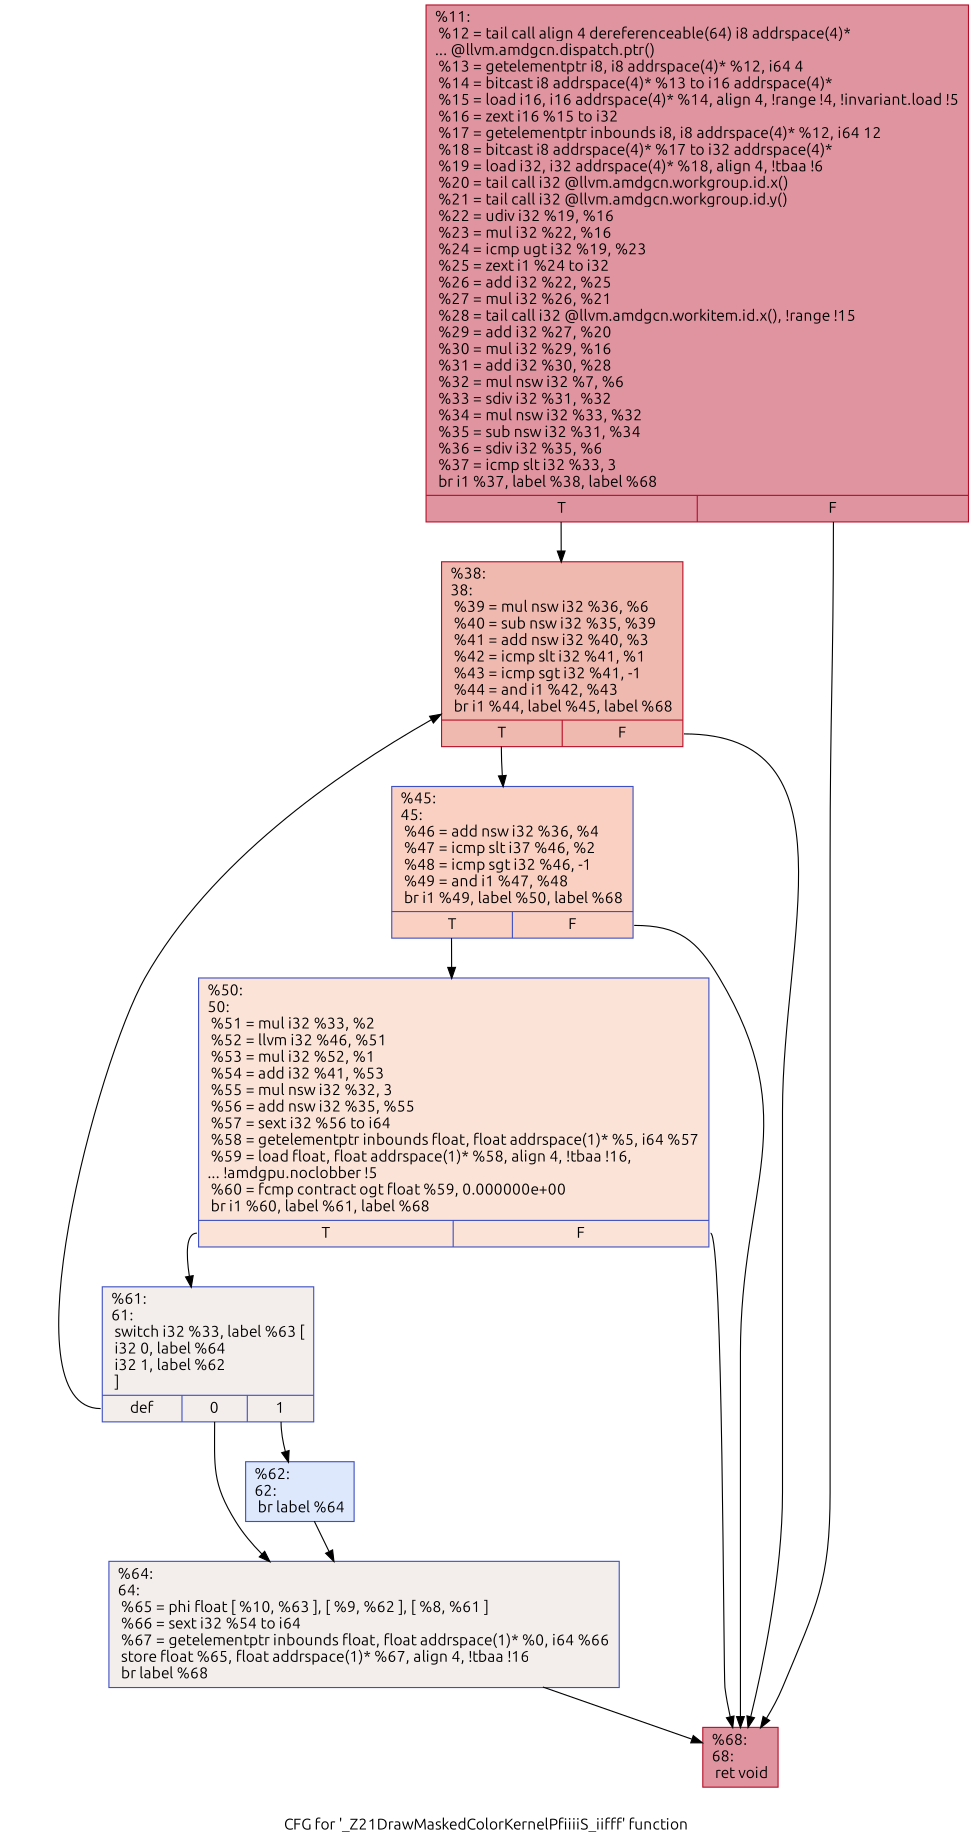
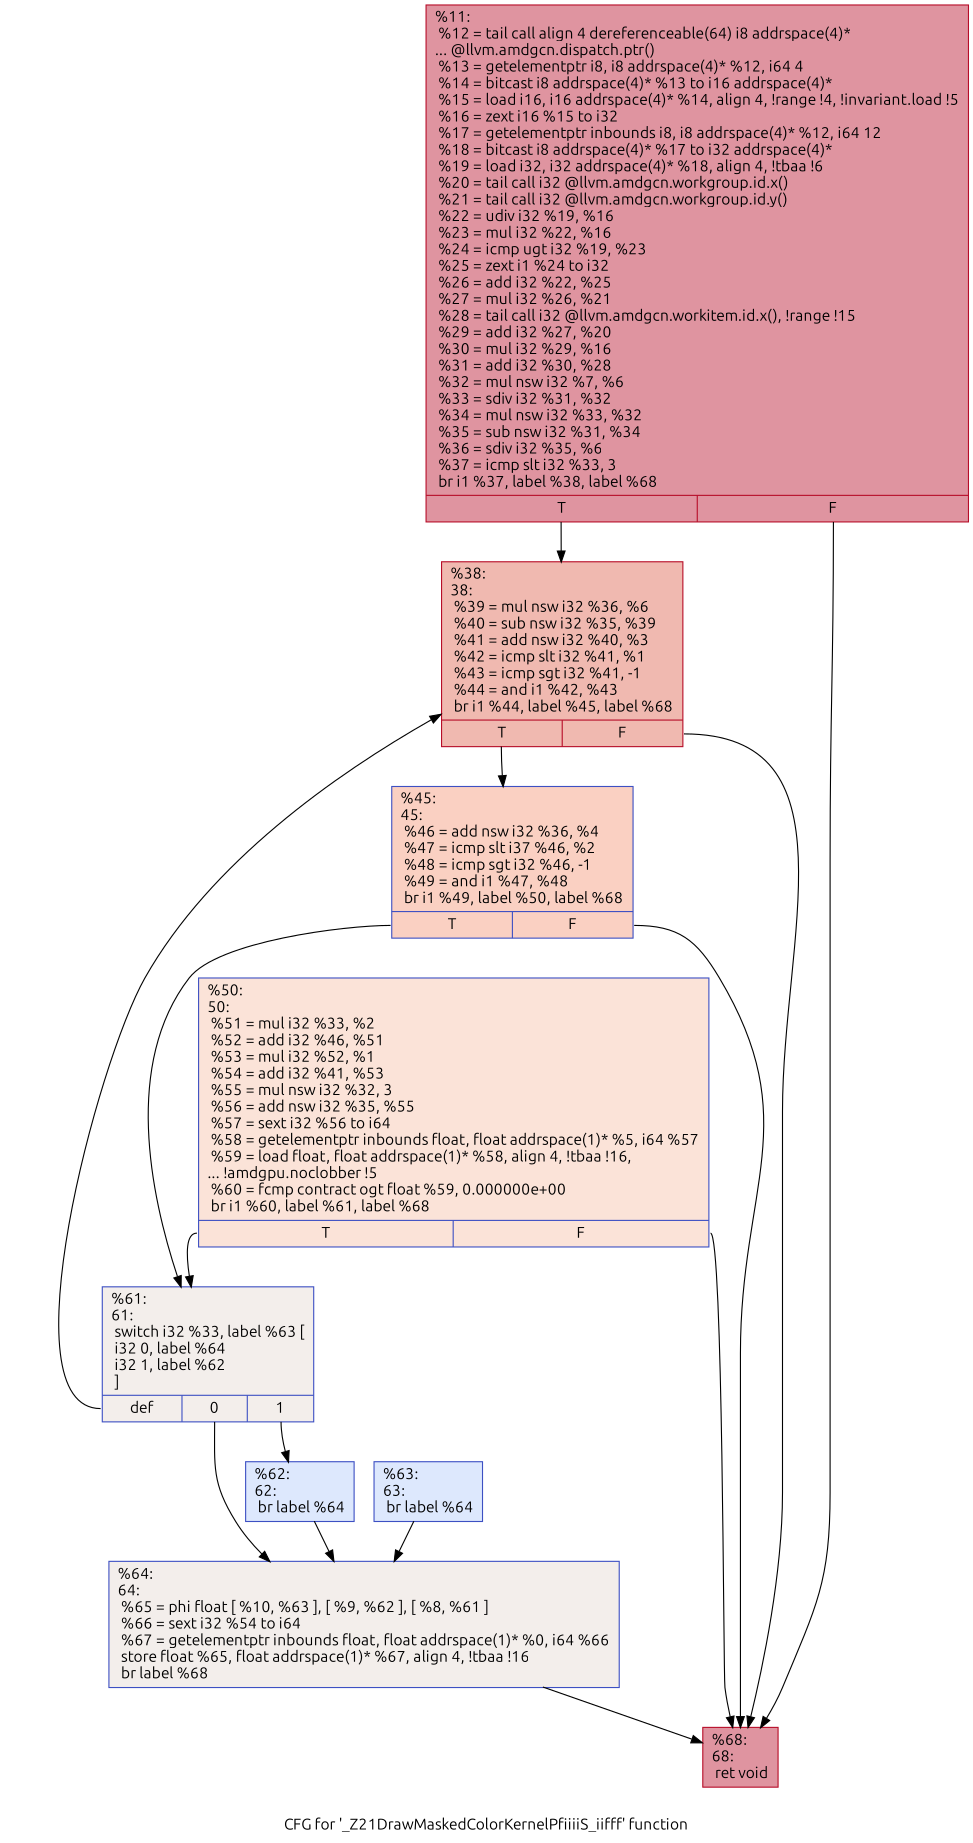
edge "%45:" -> "%50:": now "%45:" -> "%61:"
node "%50:": text "%52 = llvm i32 %46, %51" -> "%52 = add i32 %46, %51"
node "%63:": added
